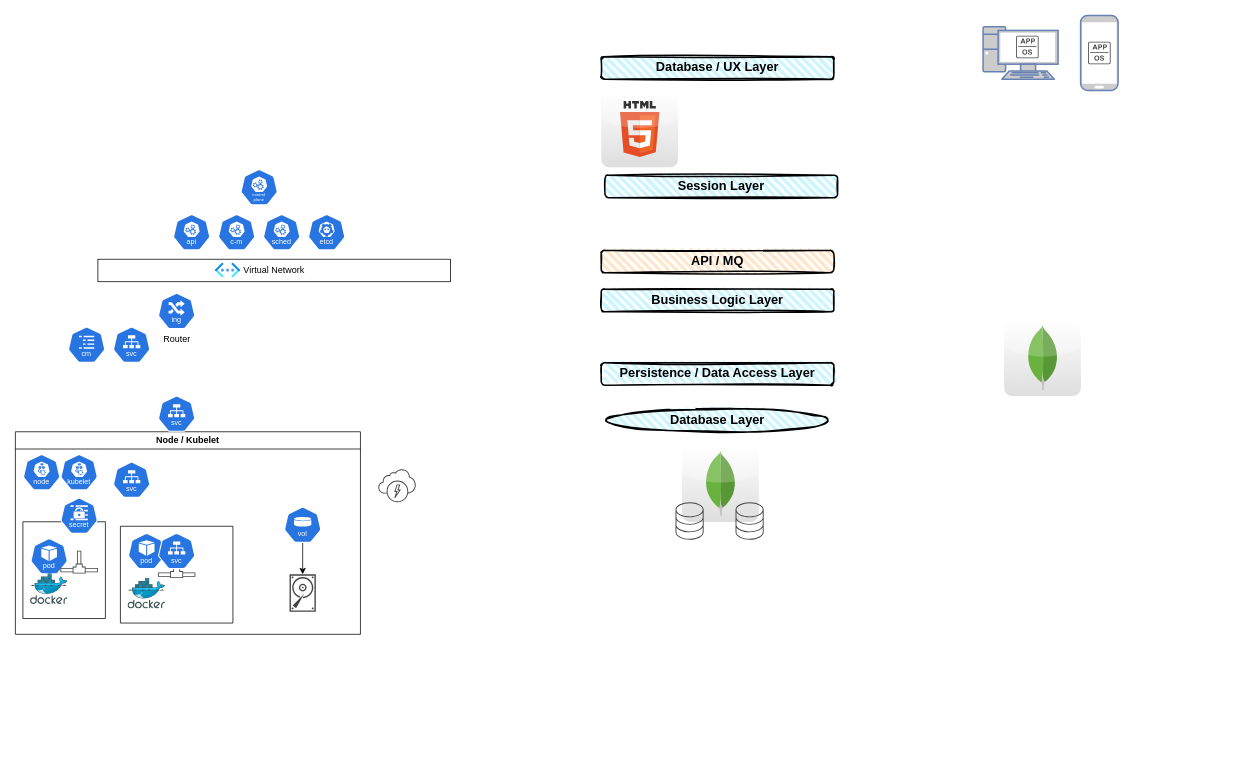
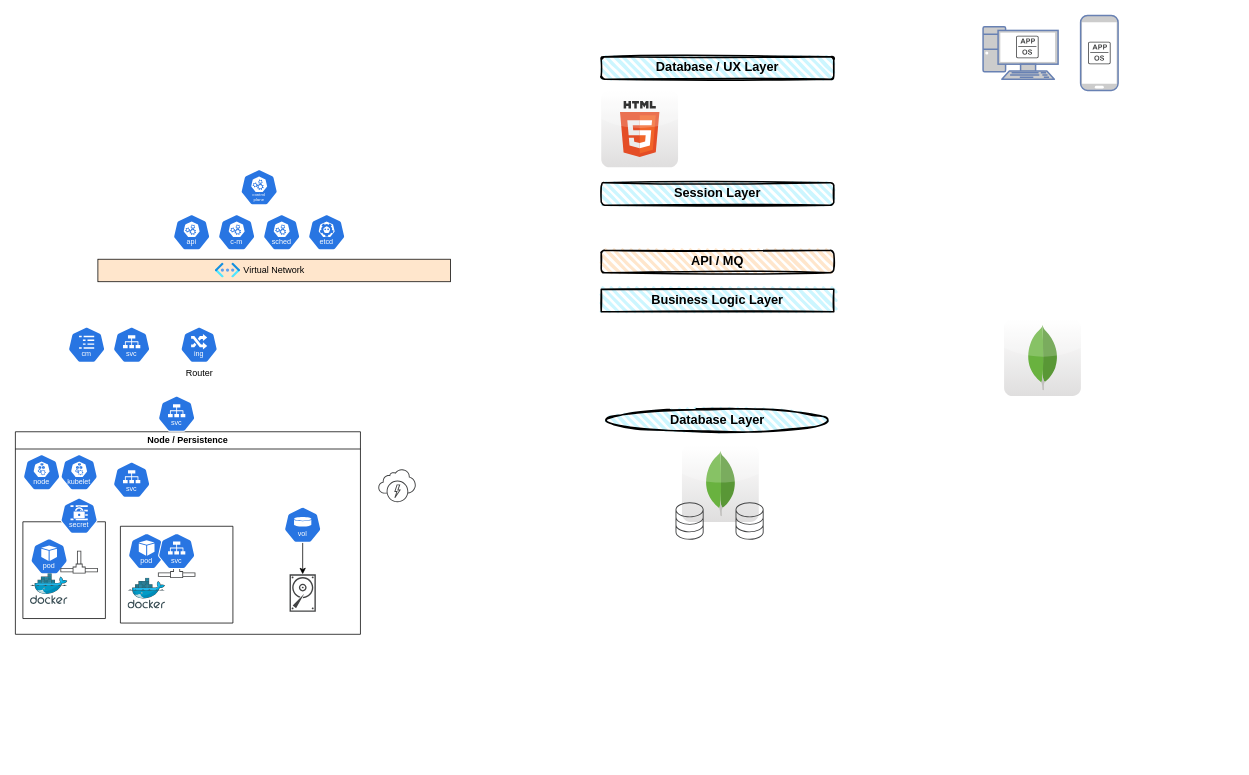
node "Session Layer": moved (721, 186) -> (717, 194)
node "Virtual Network": fillcolor #ffffff -> #ffe6cc
node "Business Logic Layer": shape rounded rectangle -> rectangle
node "Router": moved (177, 311) -> (199, 345)
node "Persistence / Data Access Layer": removed
node "Node / Kubelet": label "Node / Kubelet" -> "Node / Persistence"
